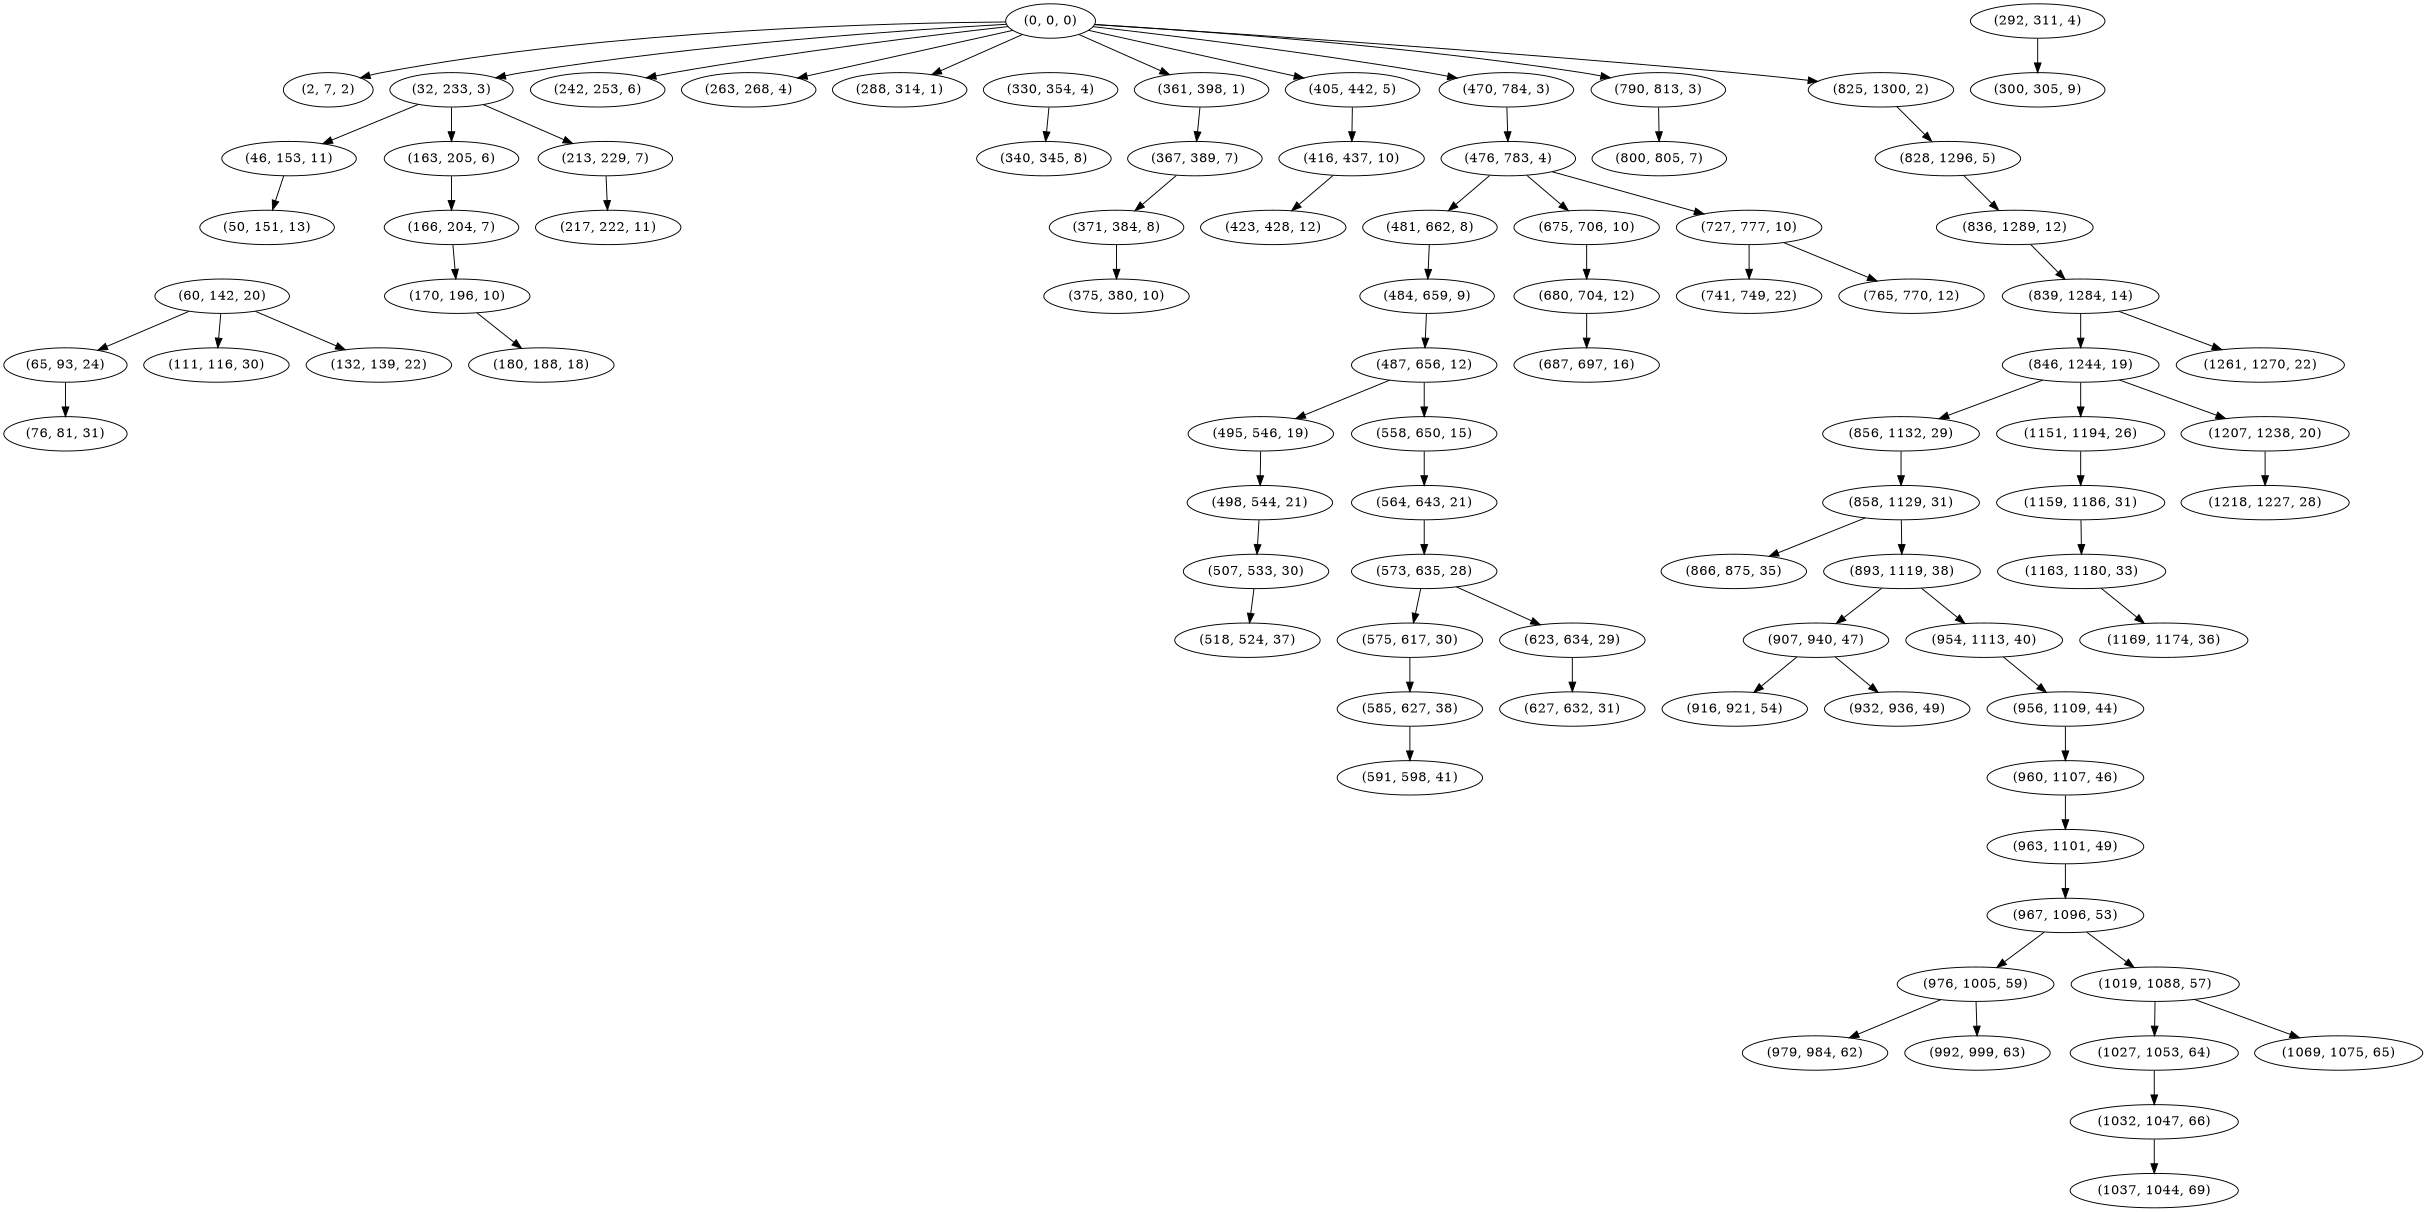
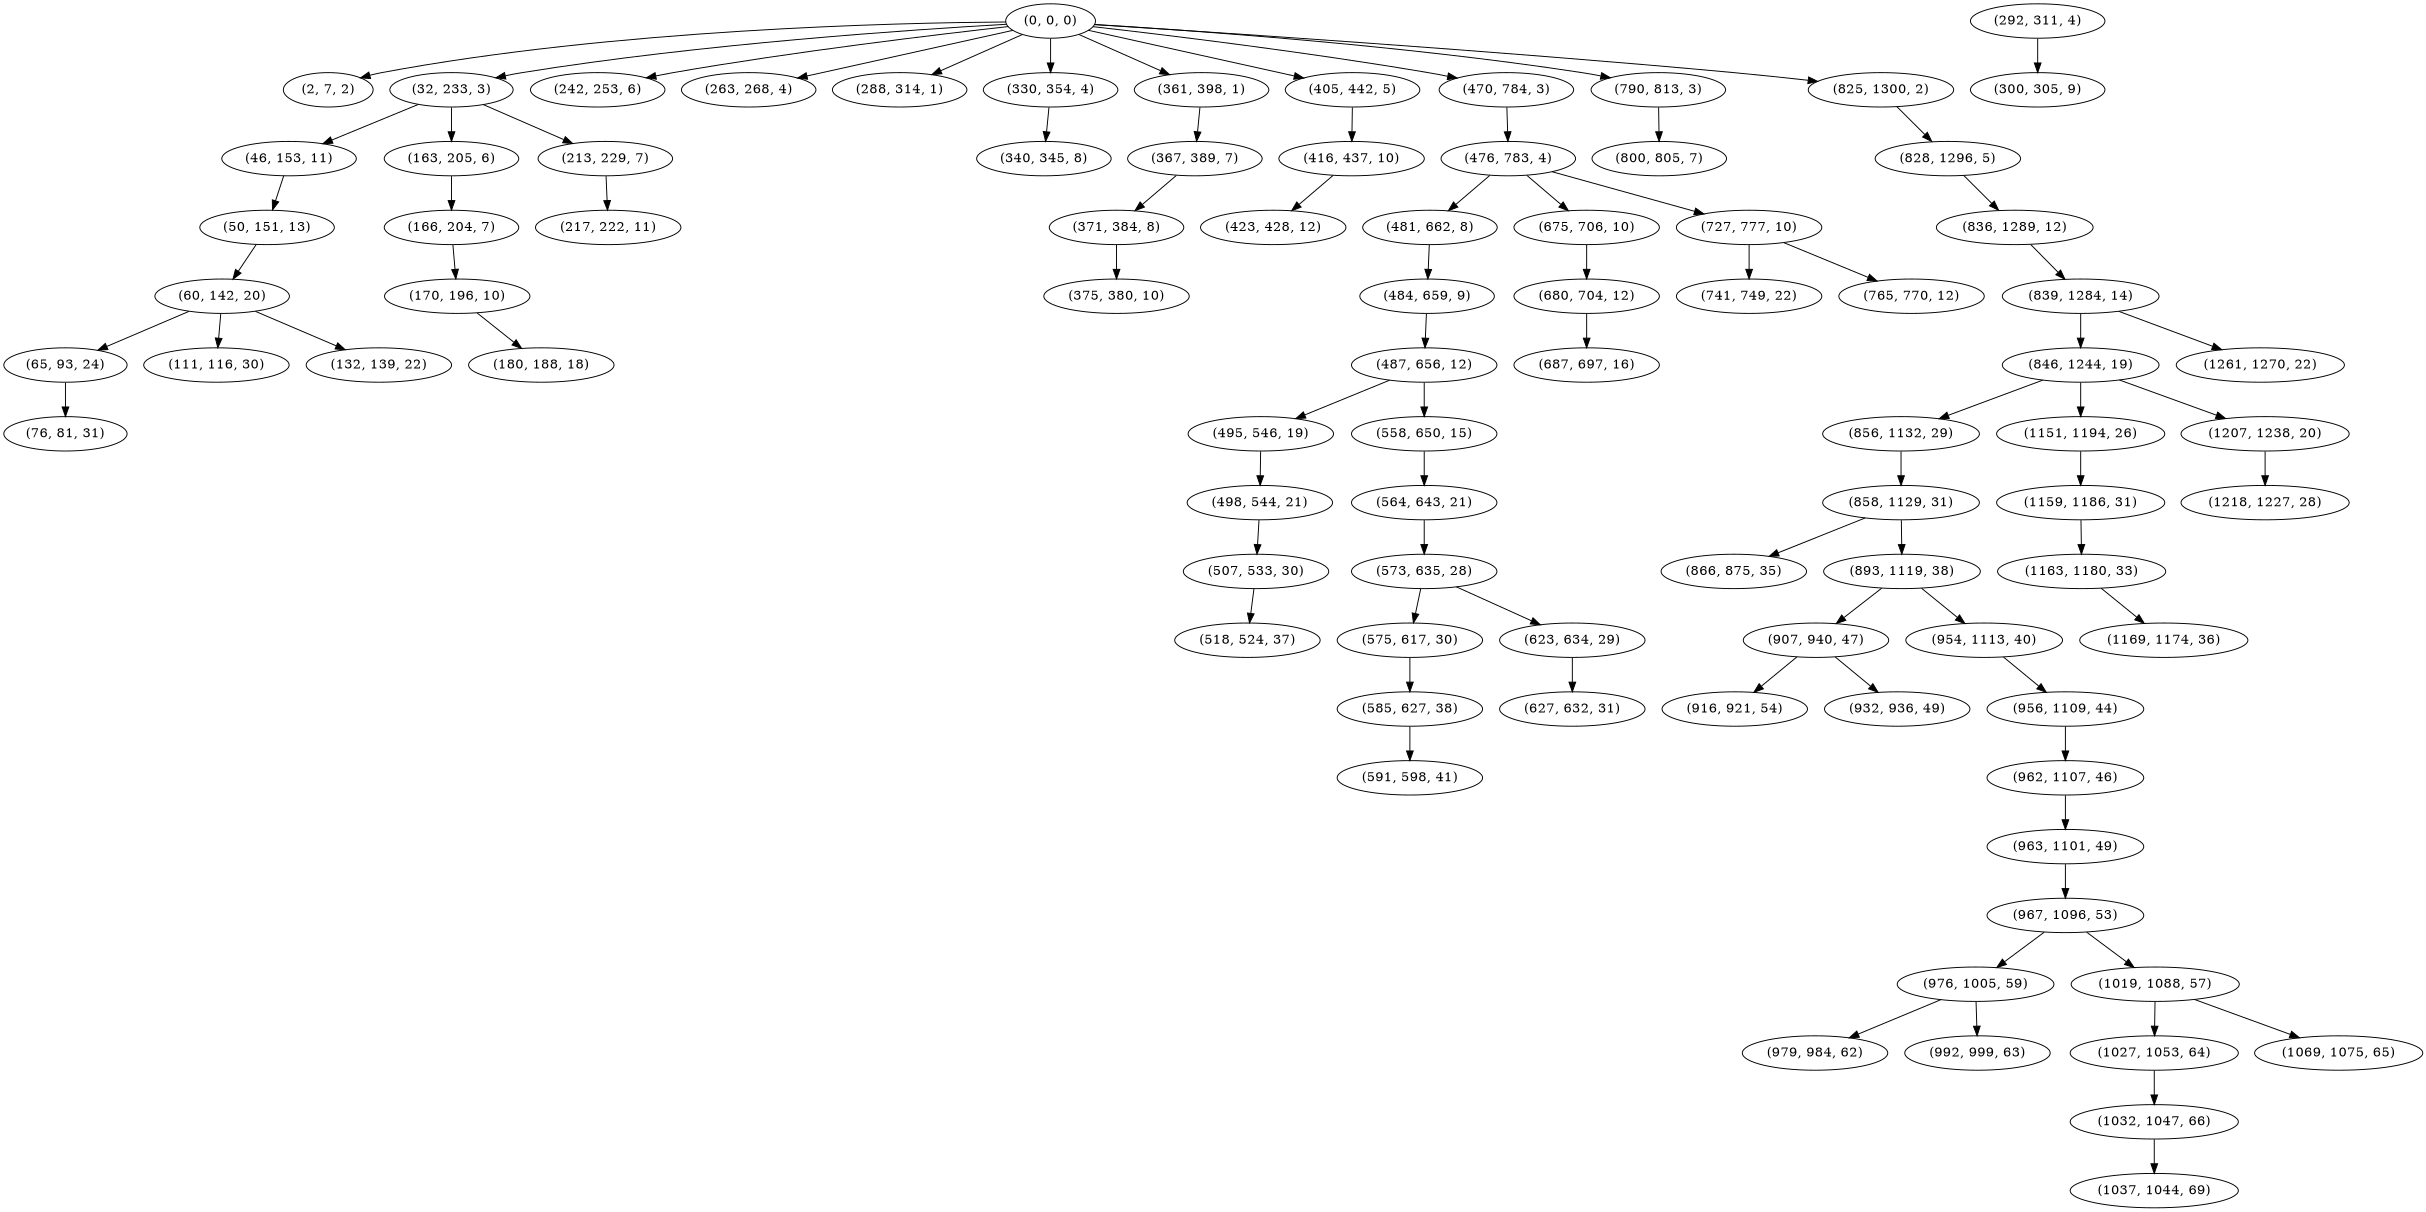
edge "(0, 0, 0)" -> "(330, 354, 4)": added
edge "(50, 151, 13)" -> "(60, 142, 20)": added
node "(960, 1107, 46)": label "(960, 1107, 46)" -> "(962, 1107, 46)"
